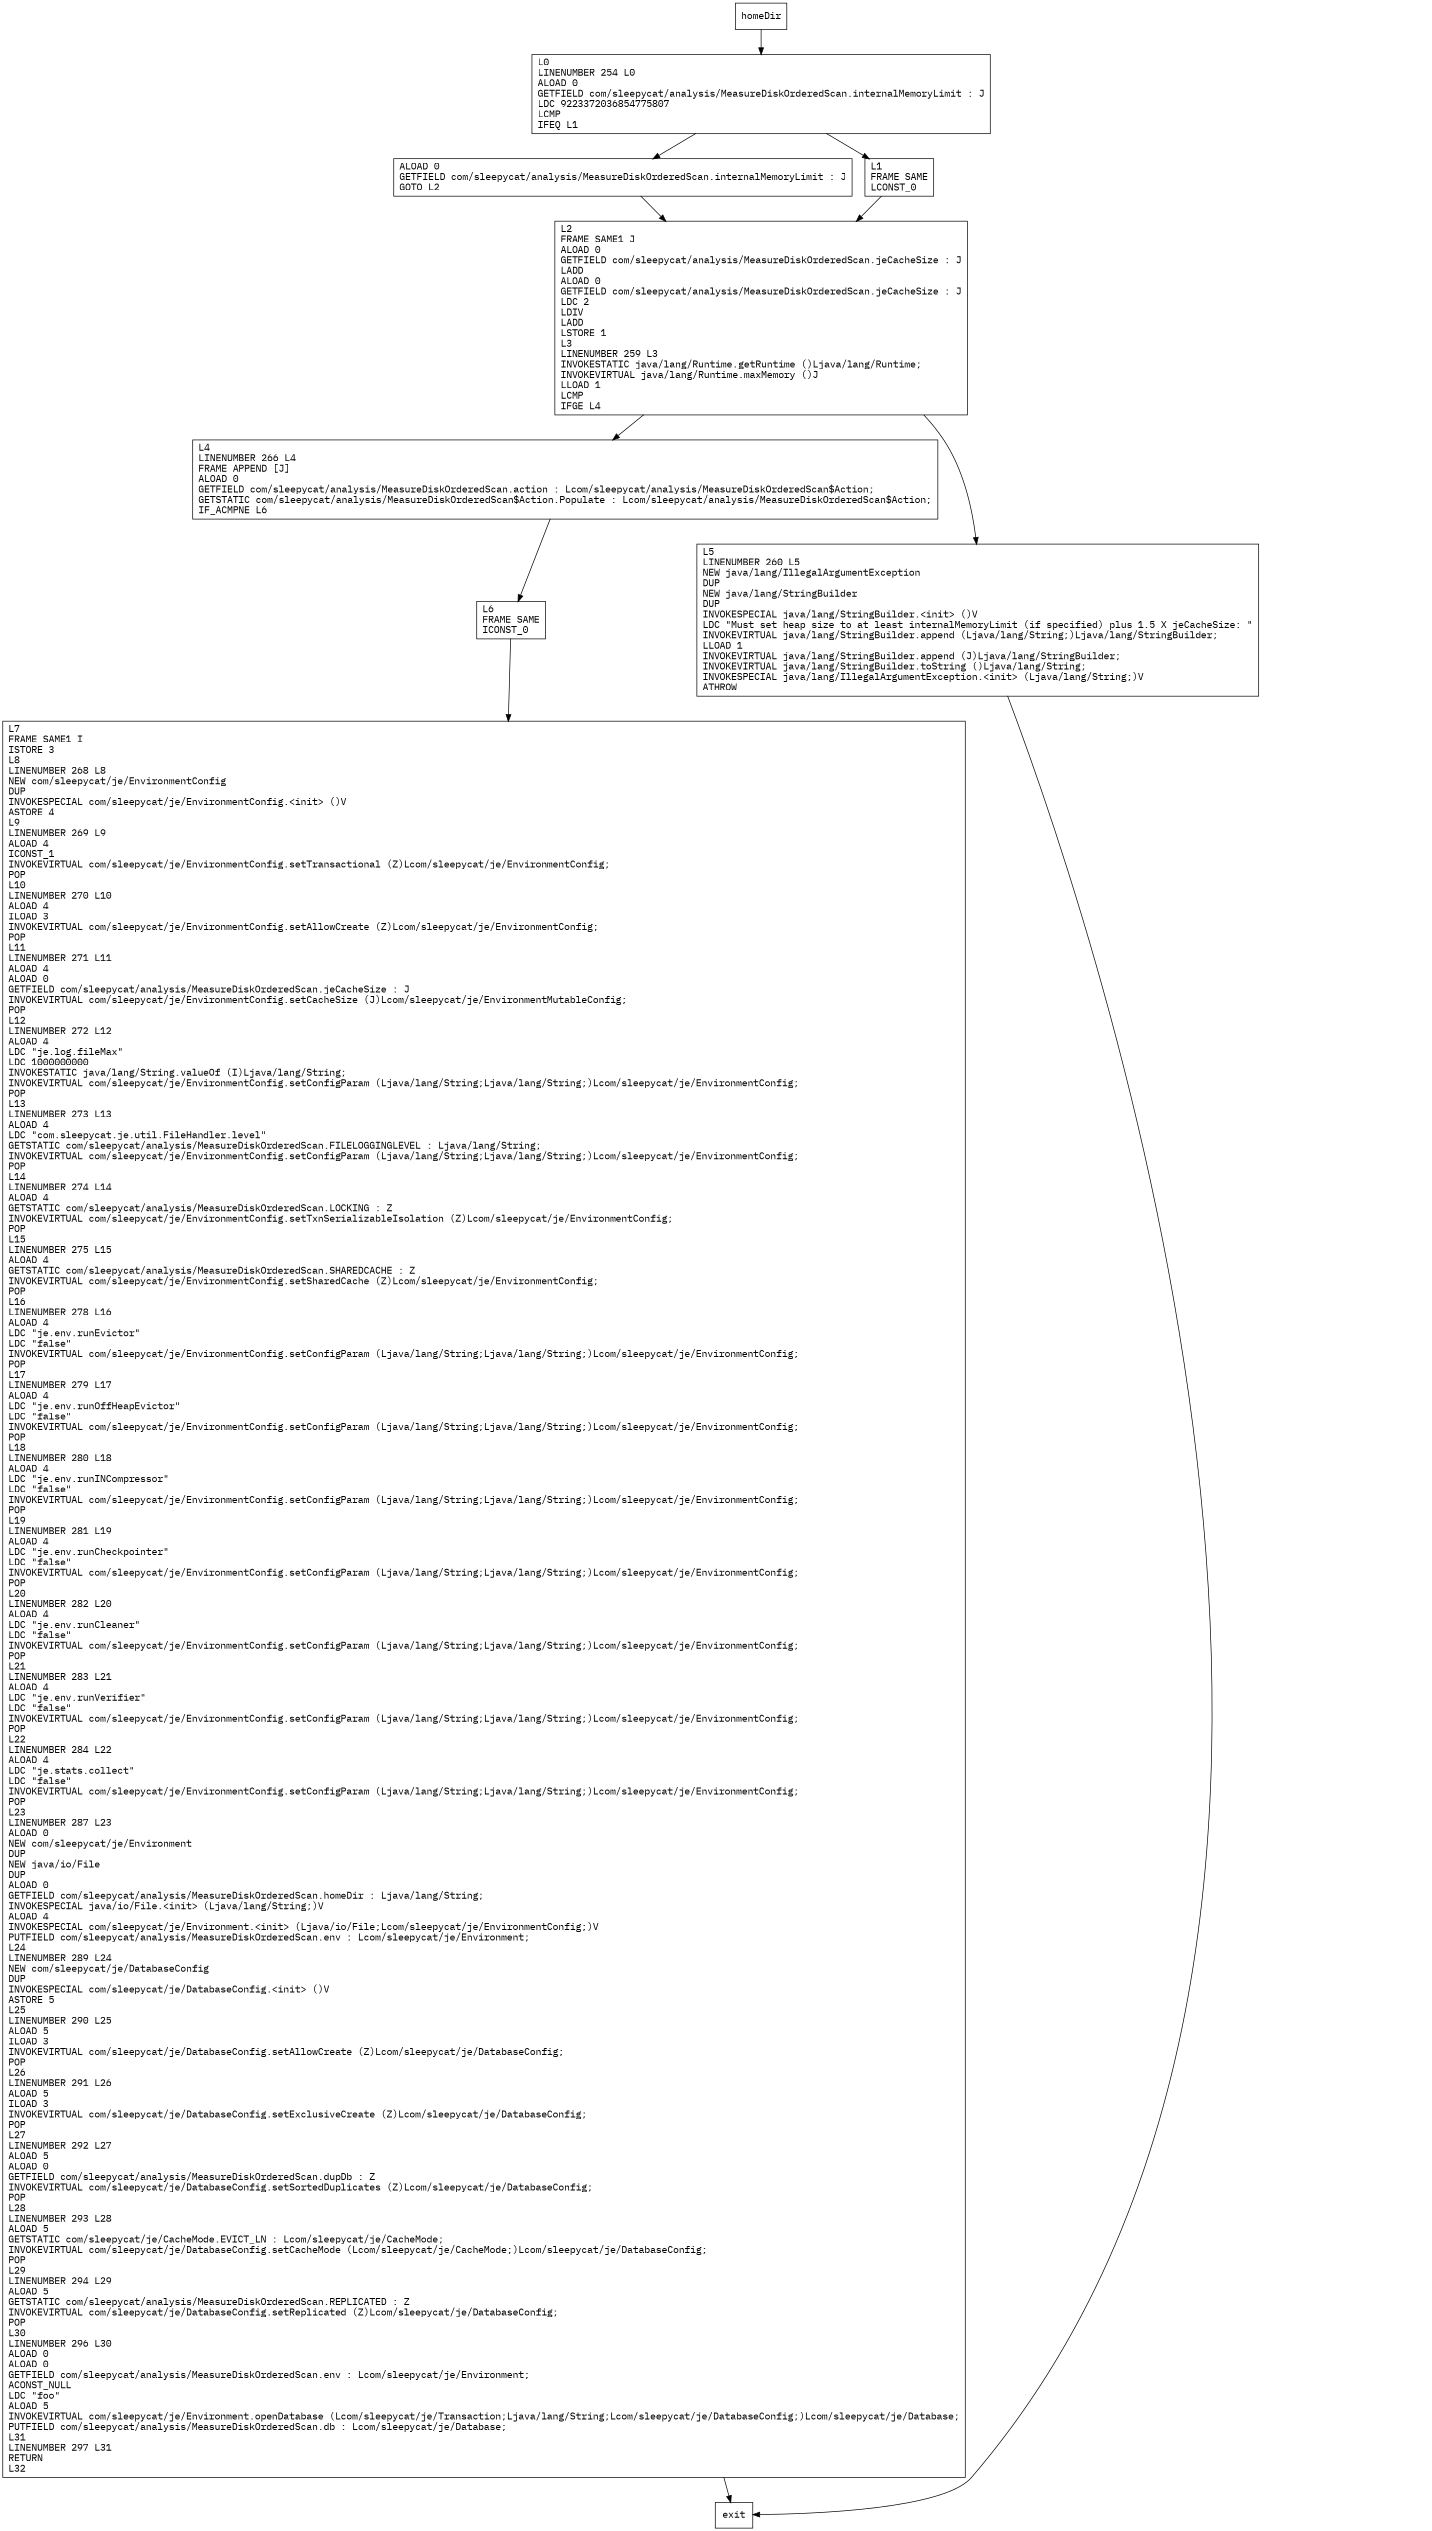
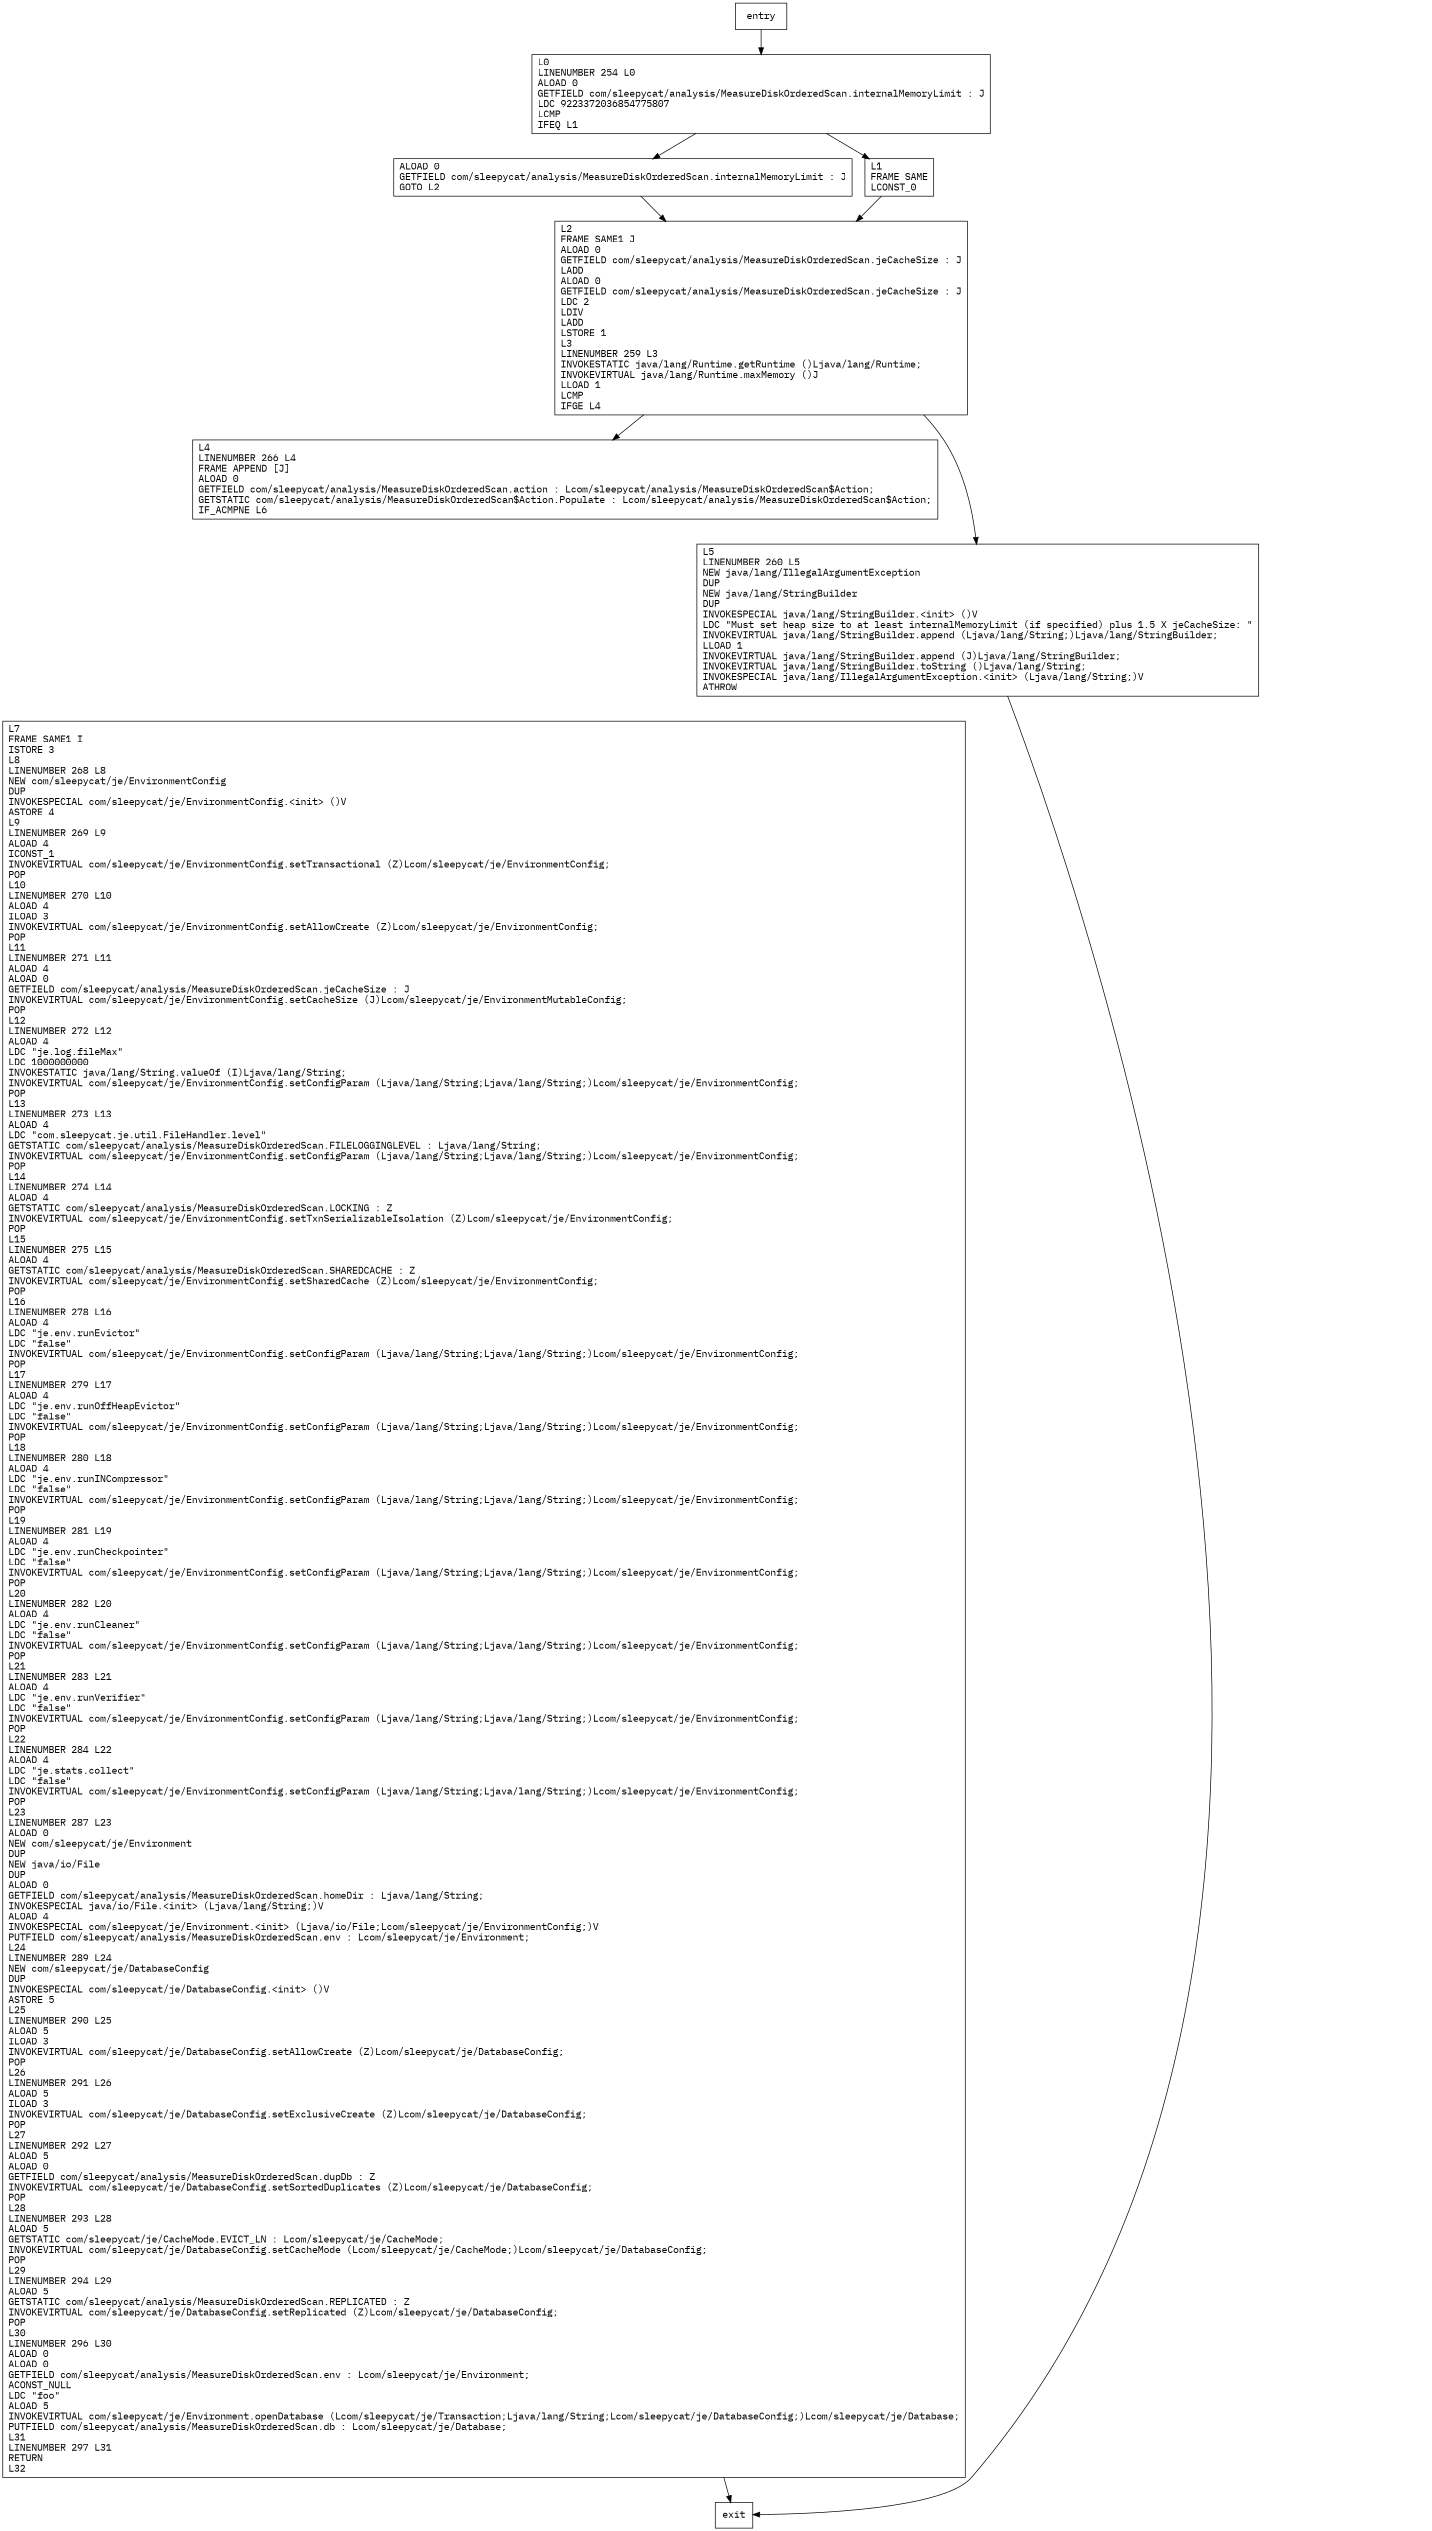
node "homeDir": label "homeDir" -> "entry"
node "L6 FRAME SAME ICONST_0": removed
